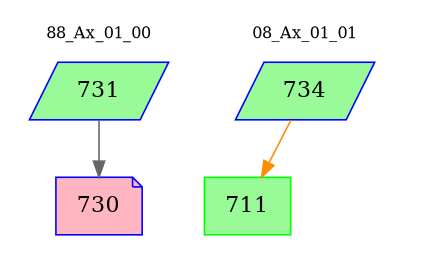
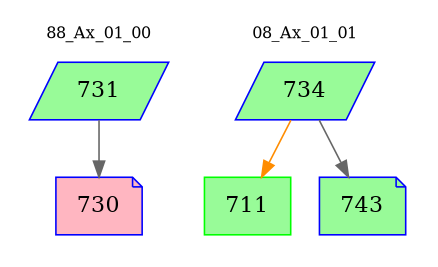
node "743": added
